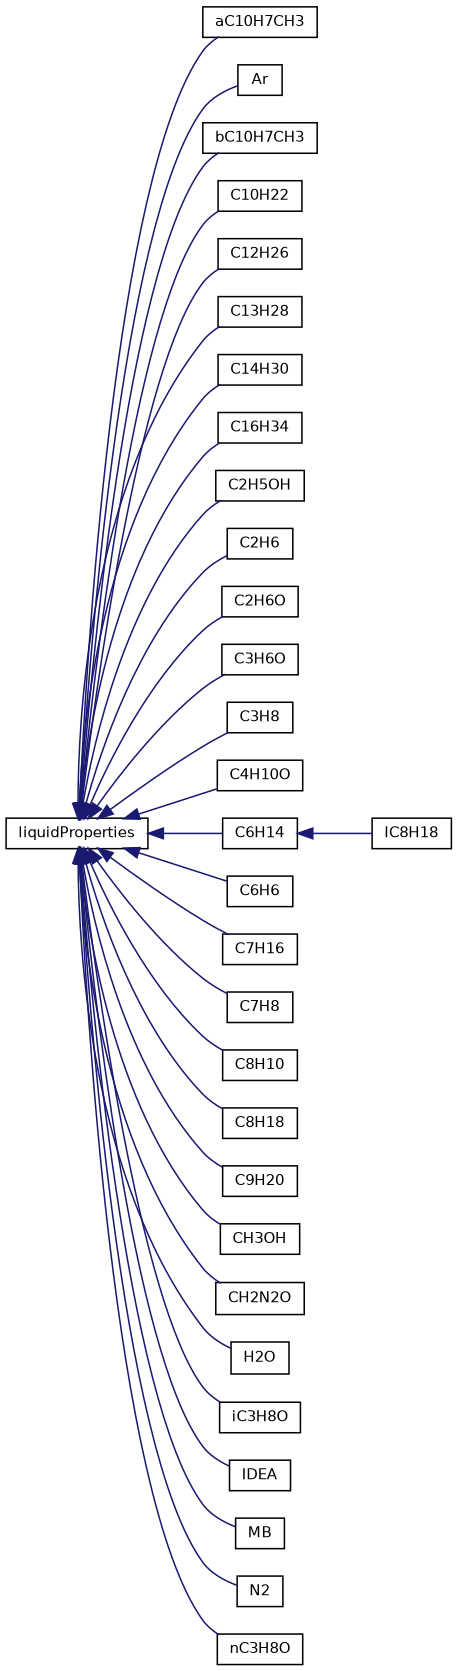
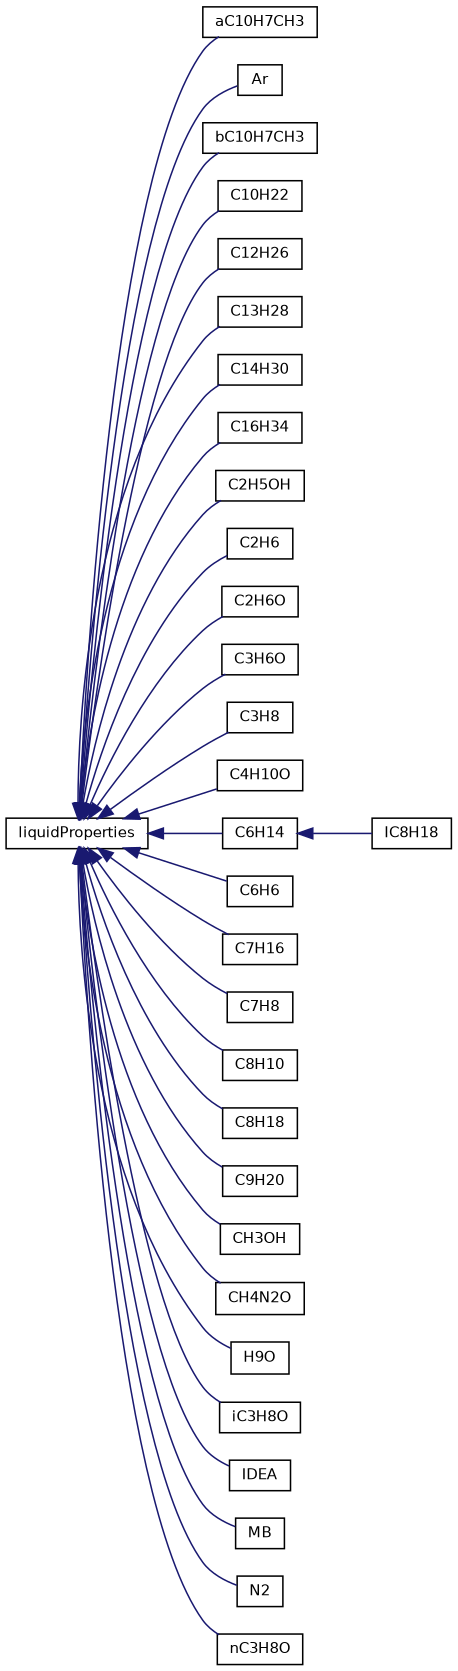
node "CH2N2O": label "CH2N2O" -> "CH4N2O"
node "H2O": label "H2O" -> "H9O"
